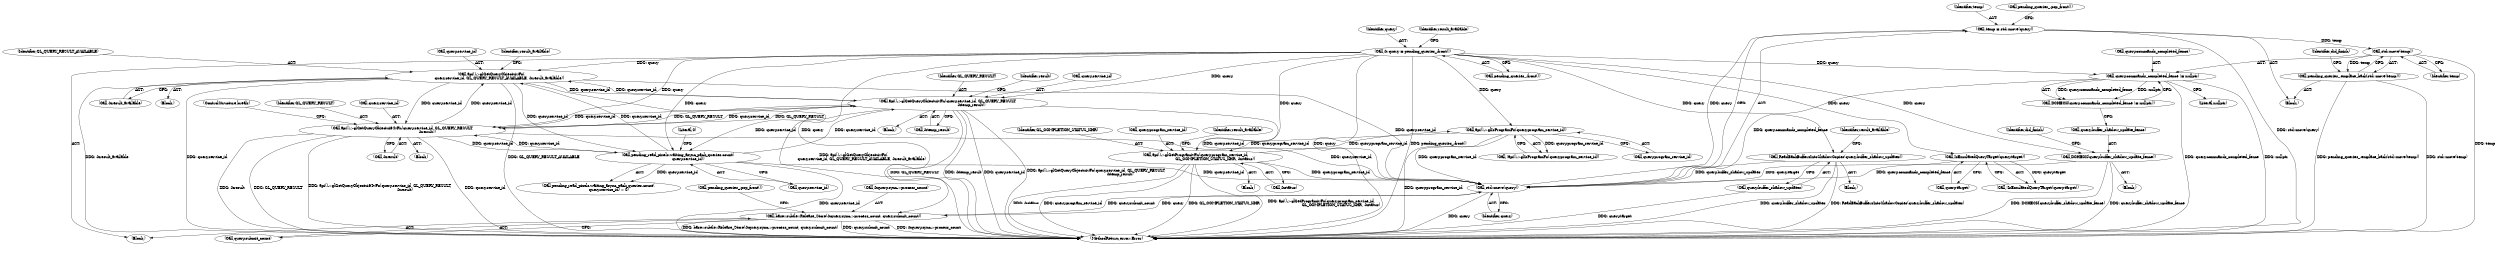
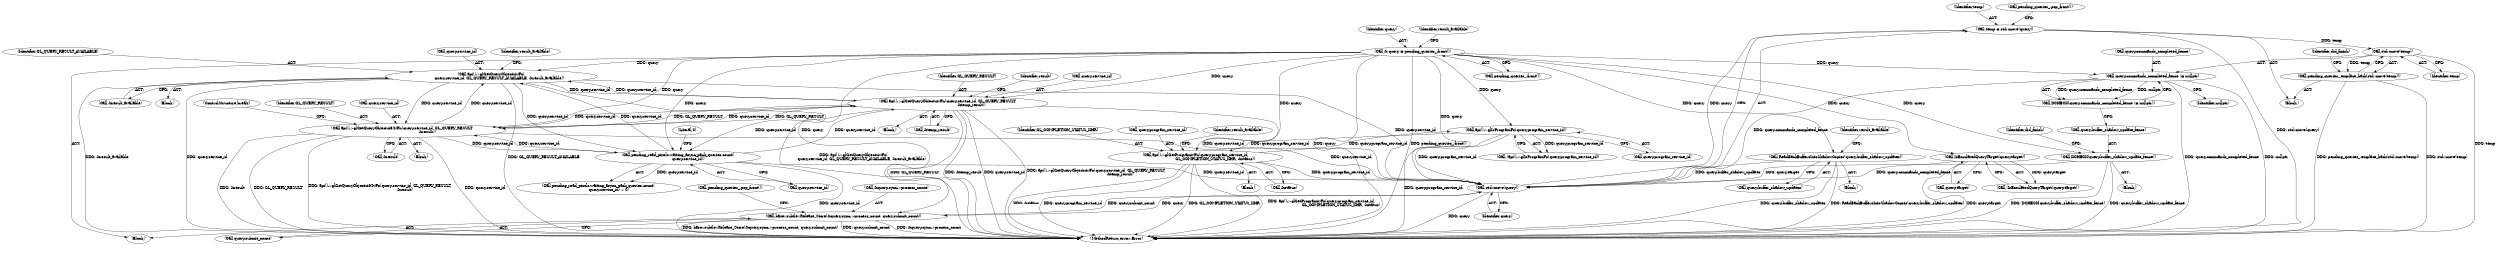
node "(Literal,nullptr)": label "(Literal,nullptr)" -> "(Identifier,nullptr)"
edge "(Call,& query = pending_queries_.front())" -> "(Call,std::move(query))": added, label "DDG: query"
edge "(Call,query.buffer_shadow_updates)" -> "(MethodReturn,error::Error)": now "(Call,IsEmulatedQueryTarget(query.target))" -> "(MethodReturn,error::Error)"
